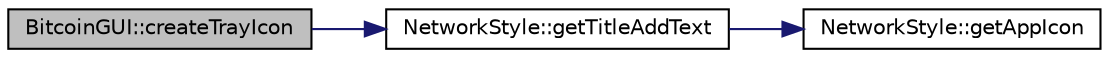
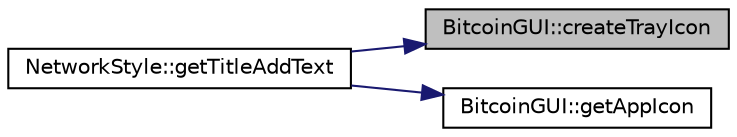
edge "BitcoinGUI::createTrayIcon" -> "NetworkStyle::getTitleAddText": reversed
node "NetworkStyle::getAppIcon": label "NetworkStyle::getAppIcon" -> "BitcoinGUI::getAppIcon"
